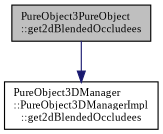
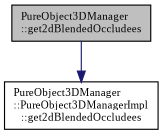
node "PureObject3PureObject ::get2dBlendedOccludees": label "PureObject3PureObject ::get2dBlendedOccludees" -> "PureObject3DManager ::get2dBlendedOccludees"
